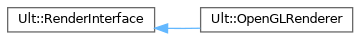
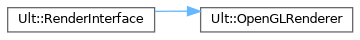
edge "Ult::OpenGLRenderer" -> "Ult::RenderInterface": reversed
